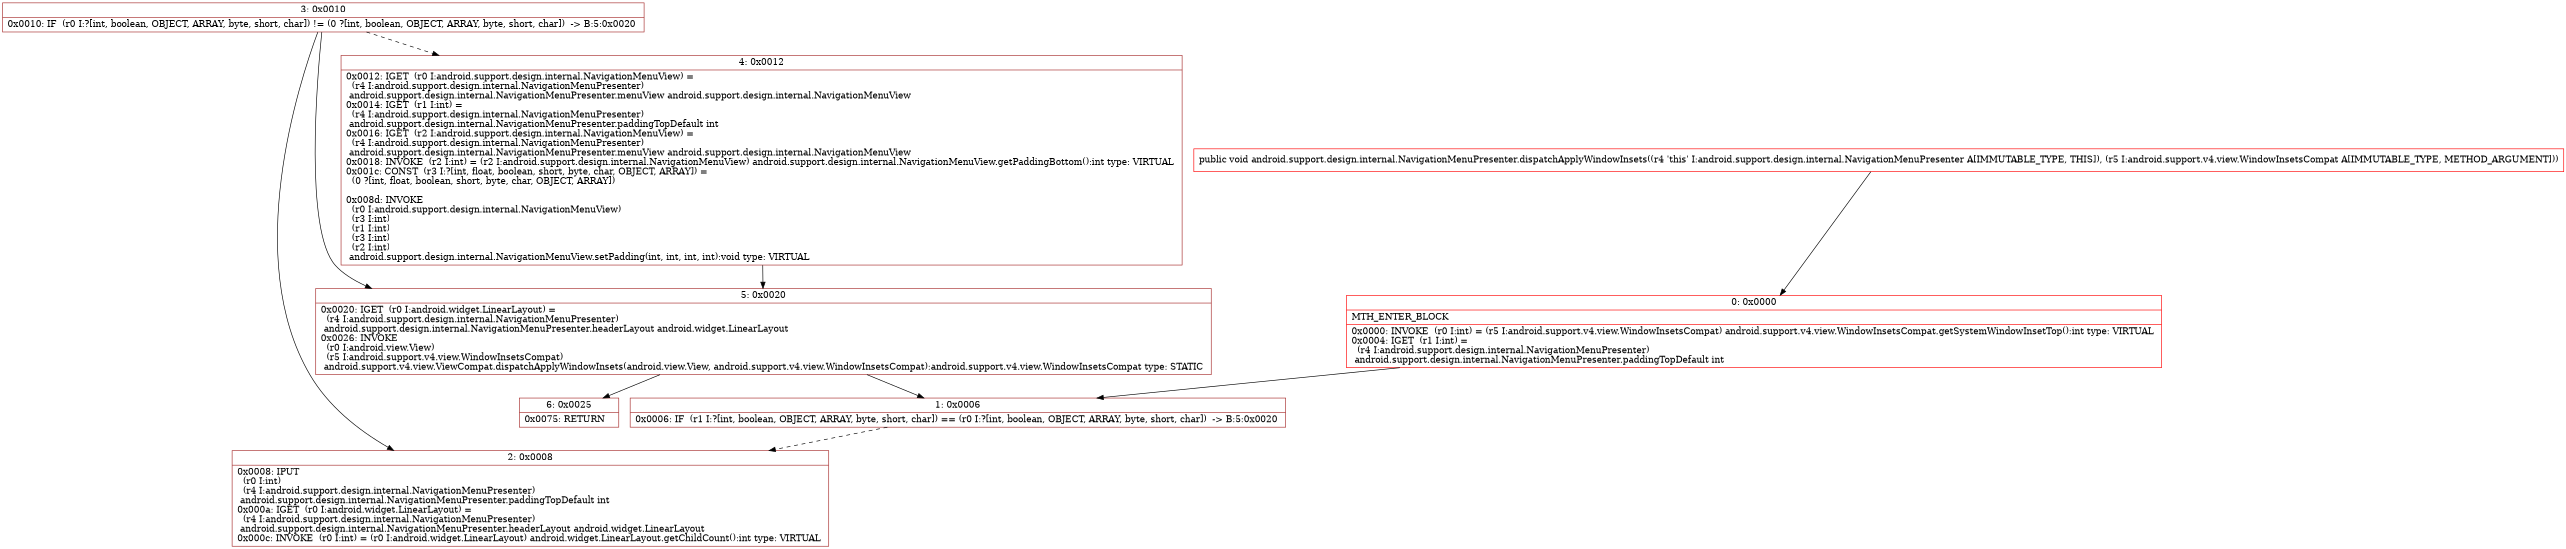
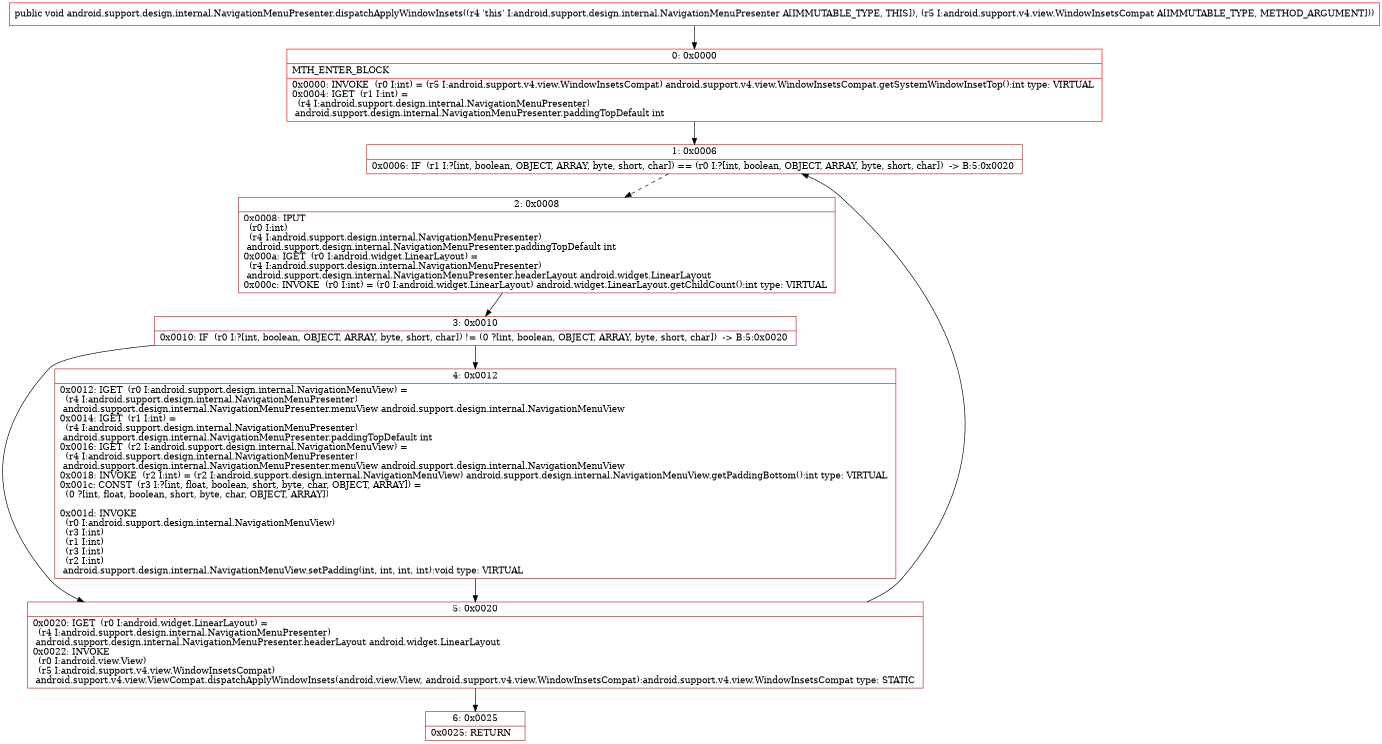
edge "3: 0x0010" -> "4: 0x0012": style dashed -> solid
node "4: 0x0012": text "0x008d: INVOKE" -> "0x001d: INVOKE"
edge "3: 0x0010" -> "2: 0x0008": reversed
node "5: 0x0020": text "0x0026: INVOKE" -> "0x0022: INVOKE"
node "6: 0x0025": text "0x0075: RETURN" -> "0x0025: RETURN"
